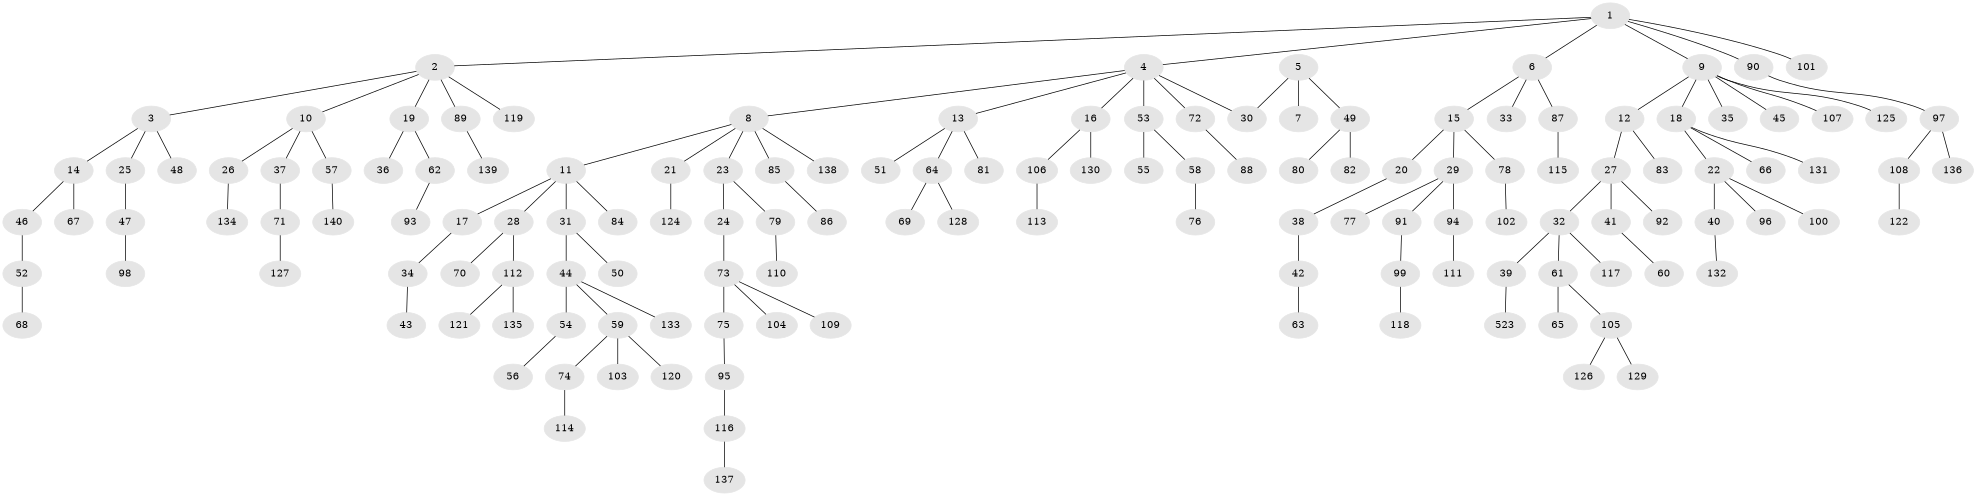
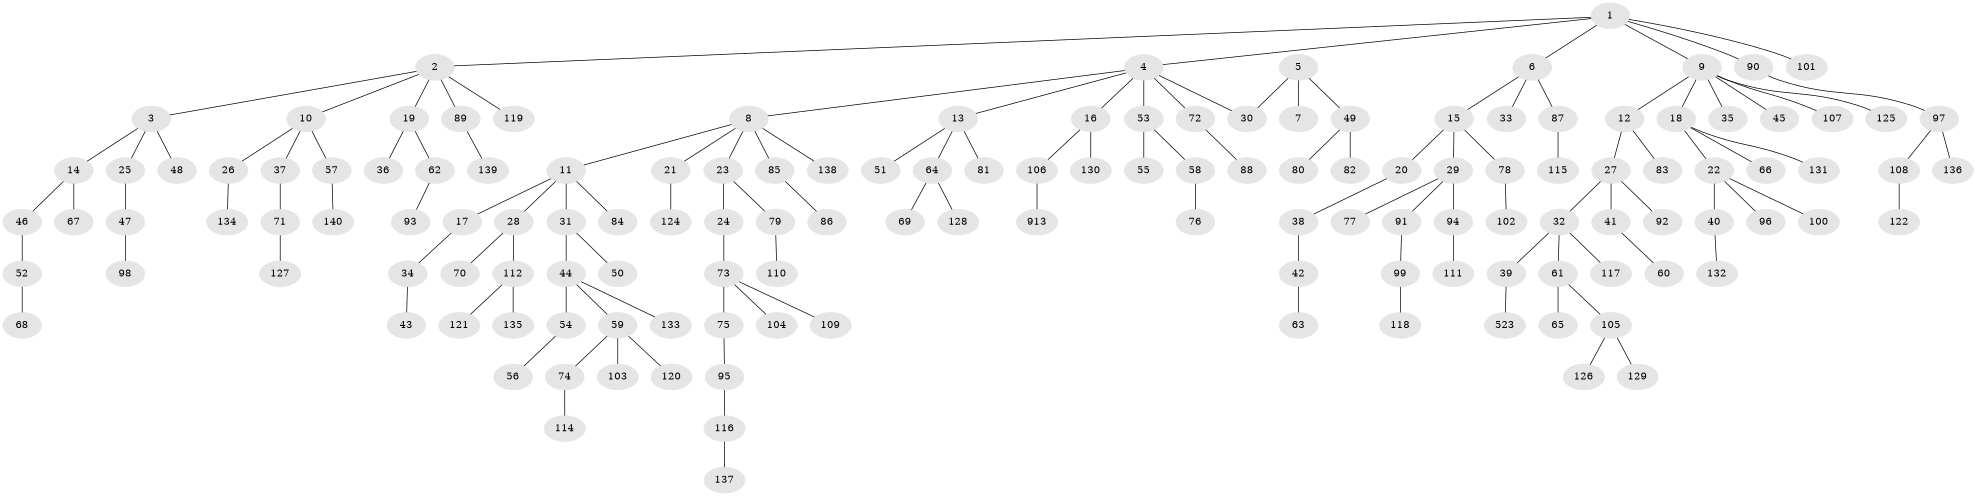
node "113": label "113" -> "913"
